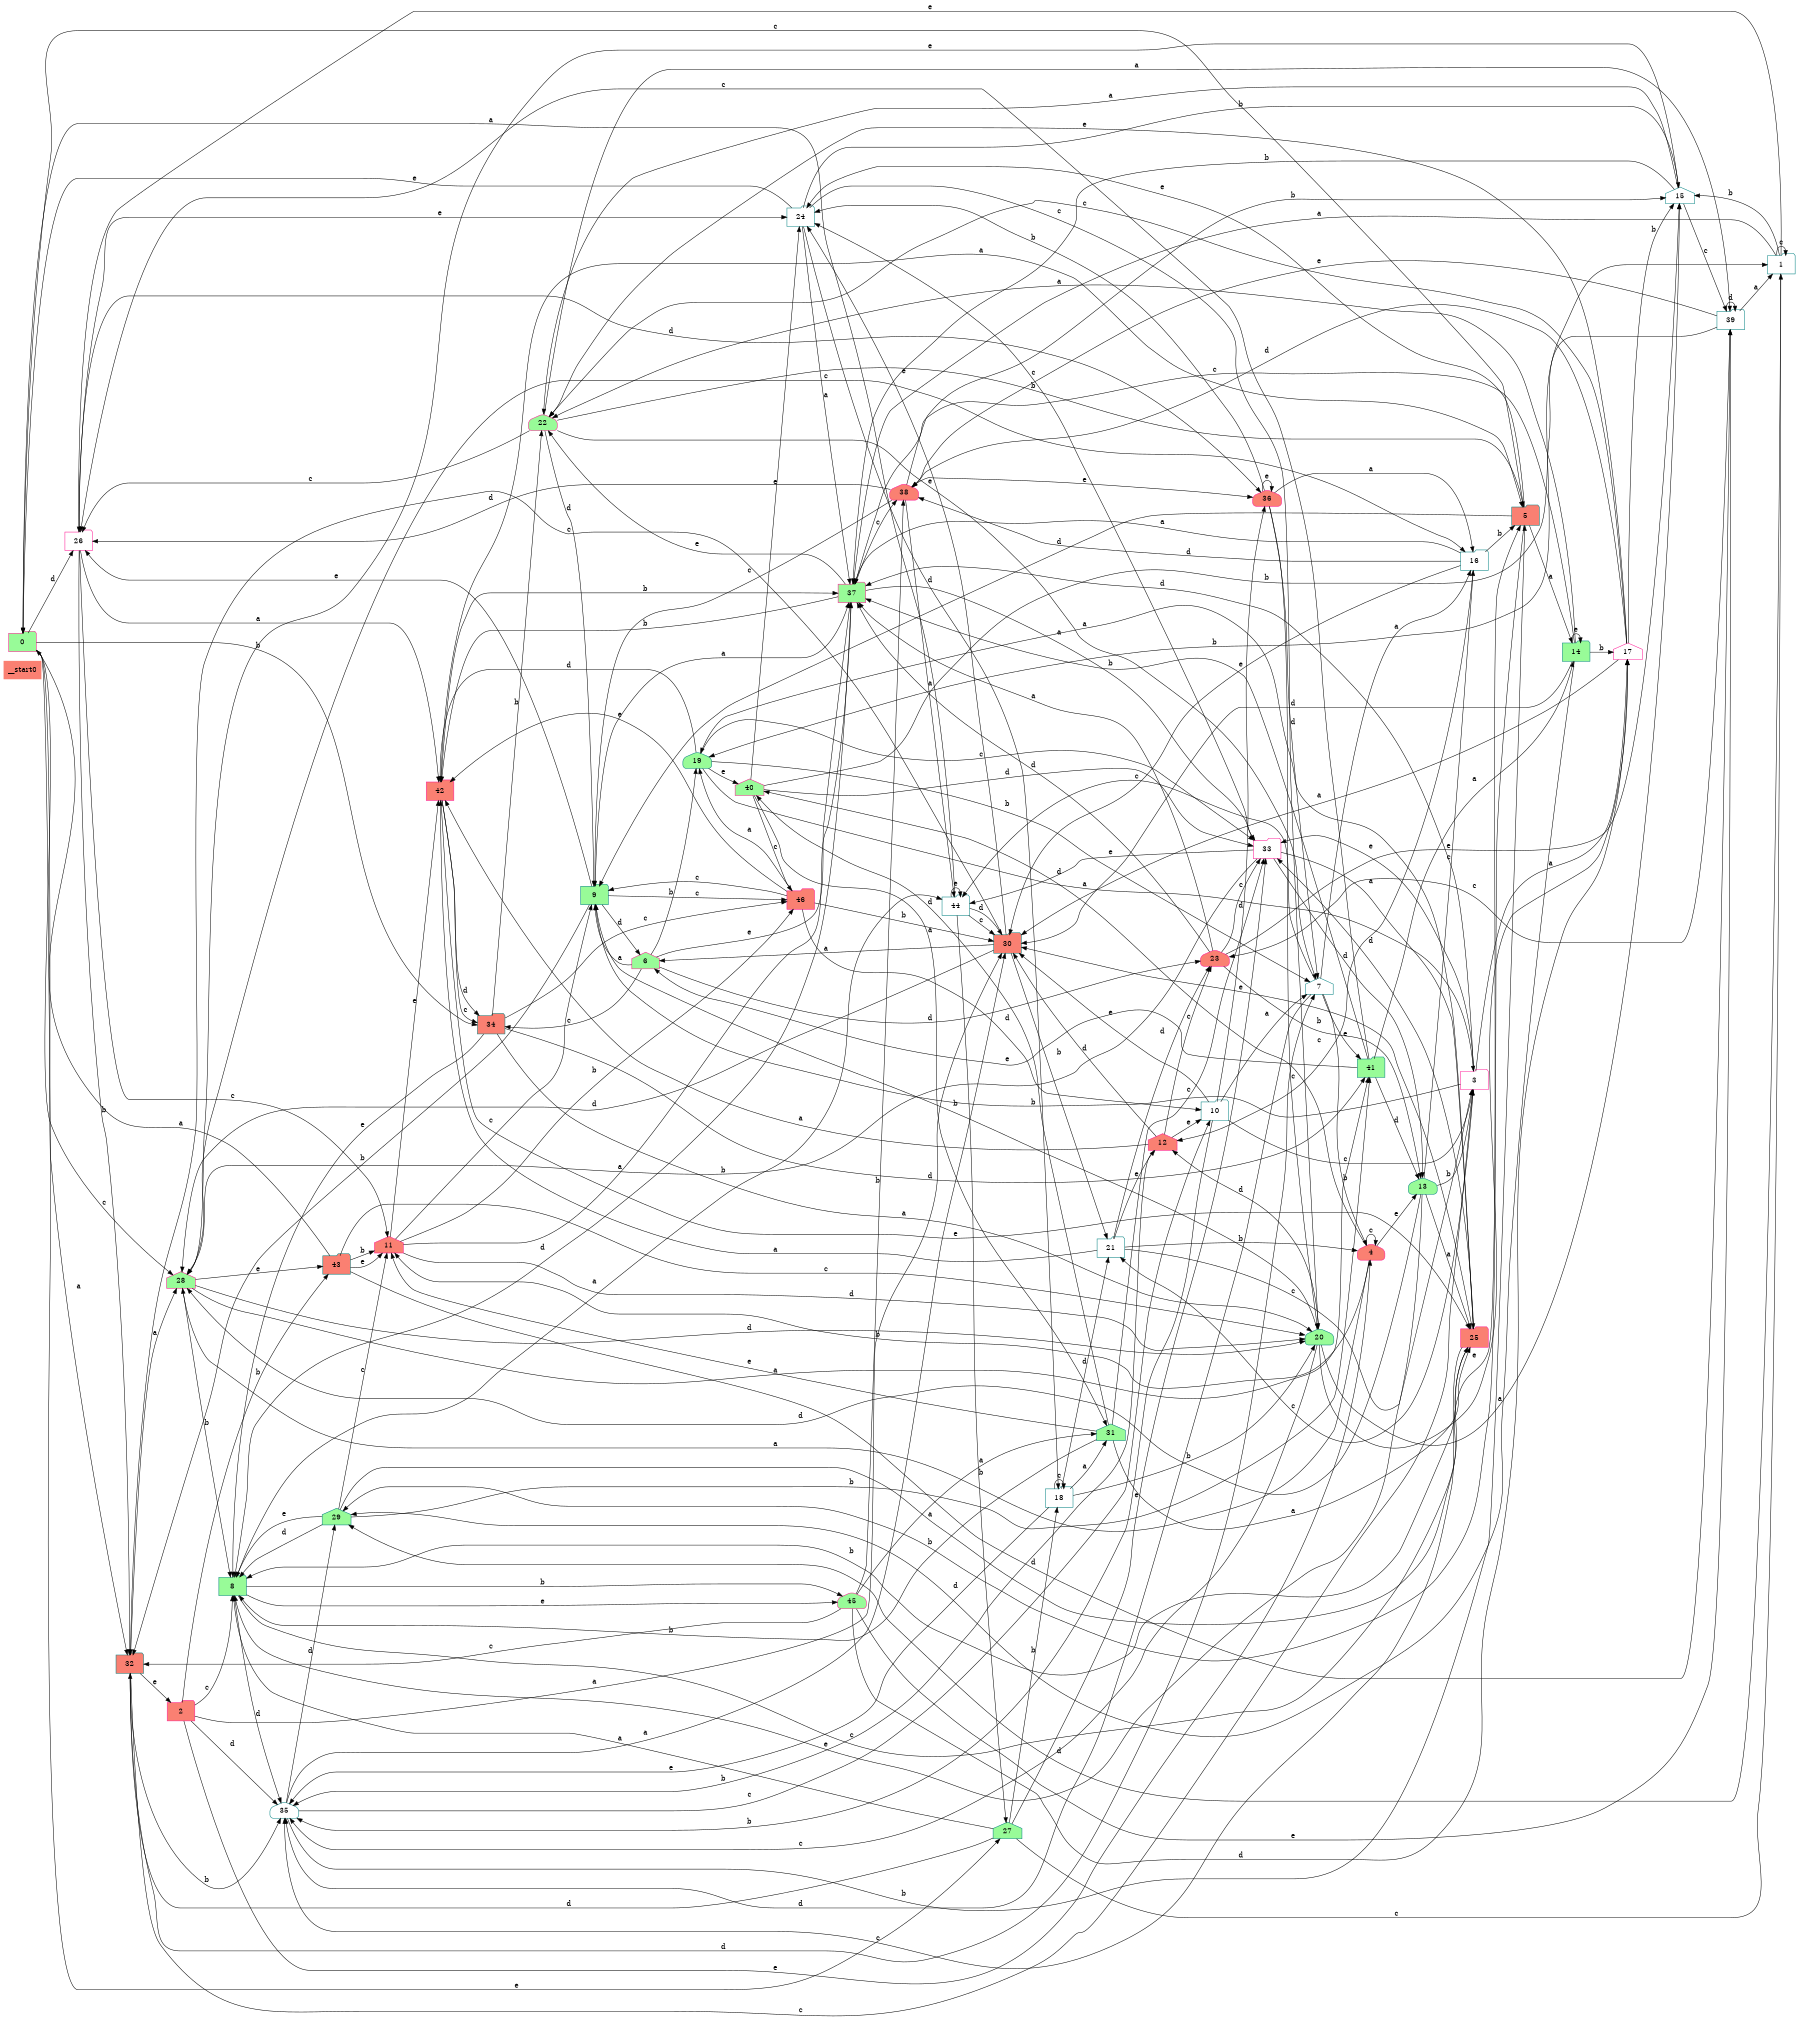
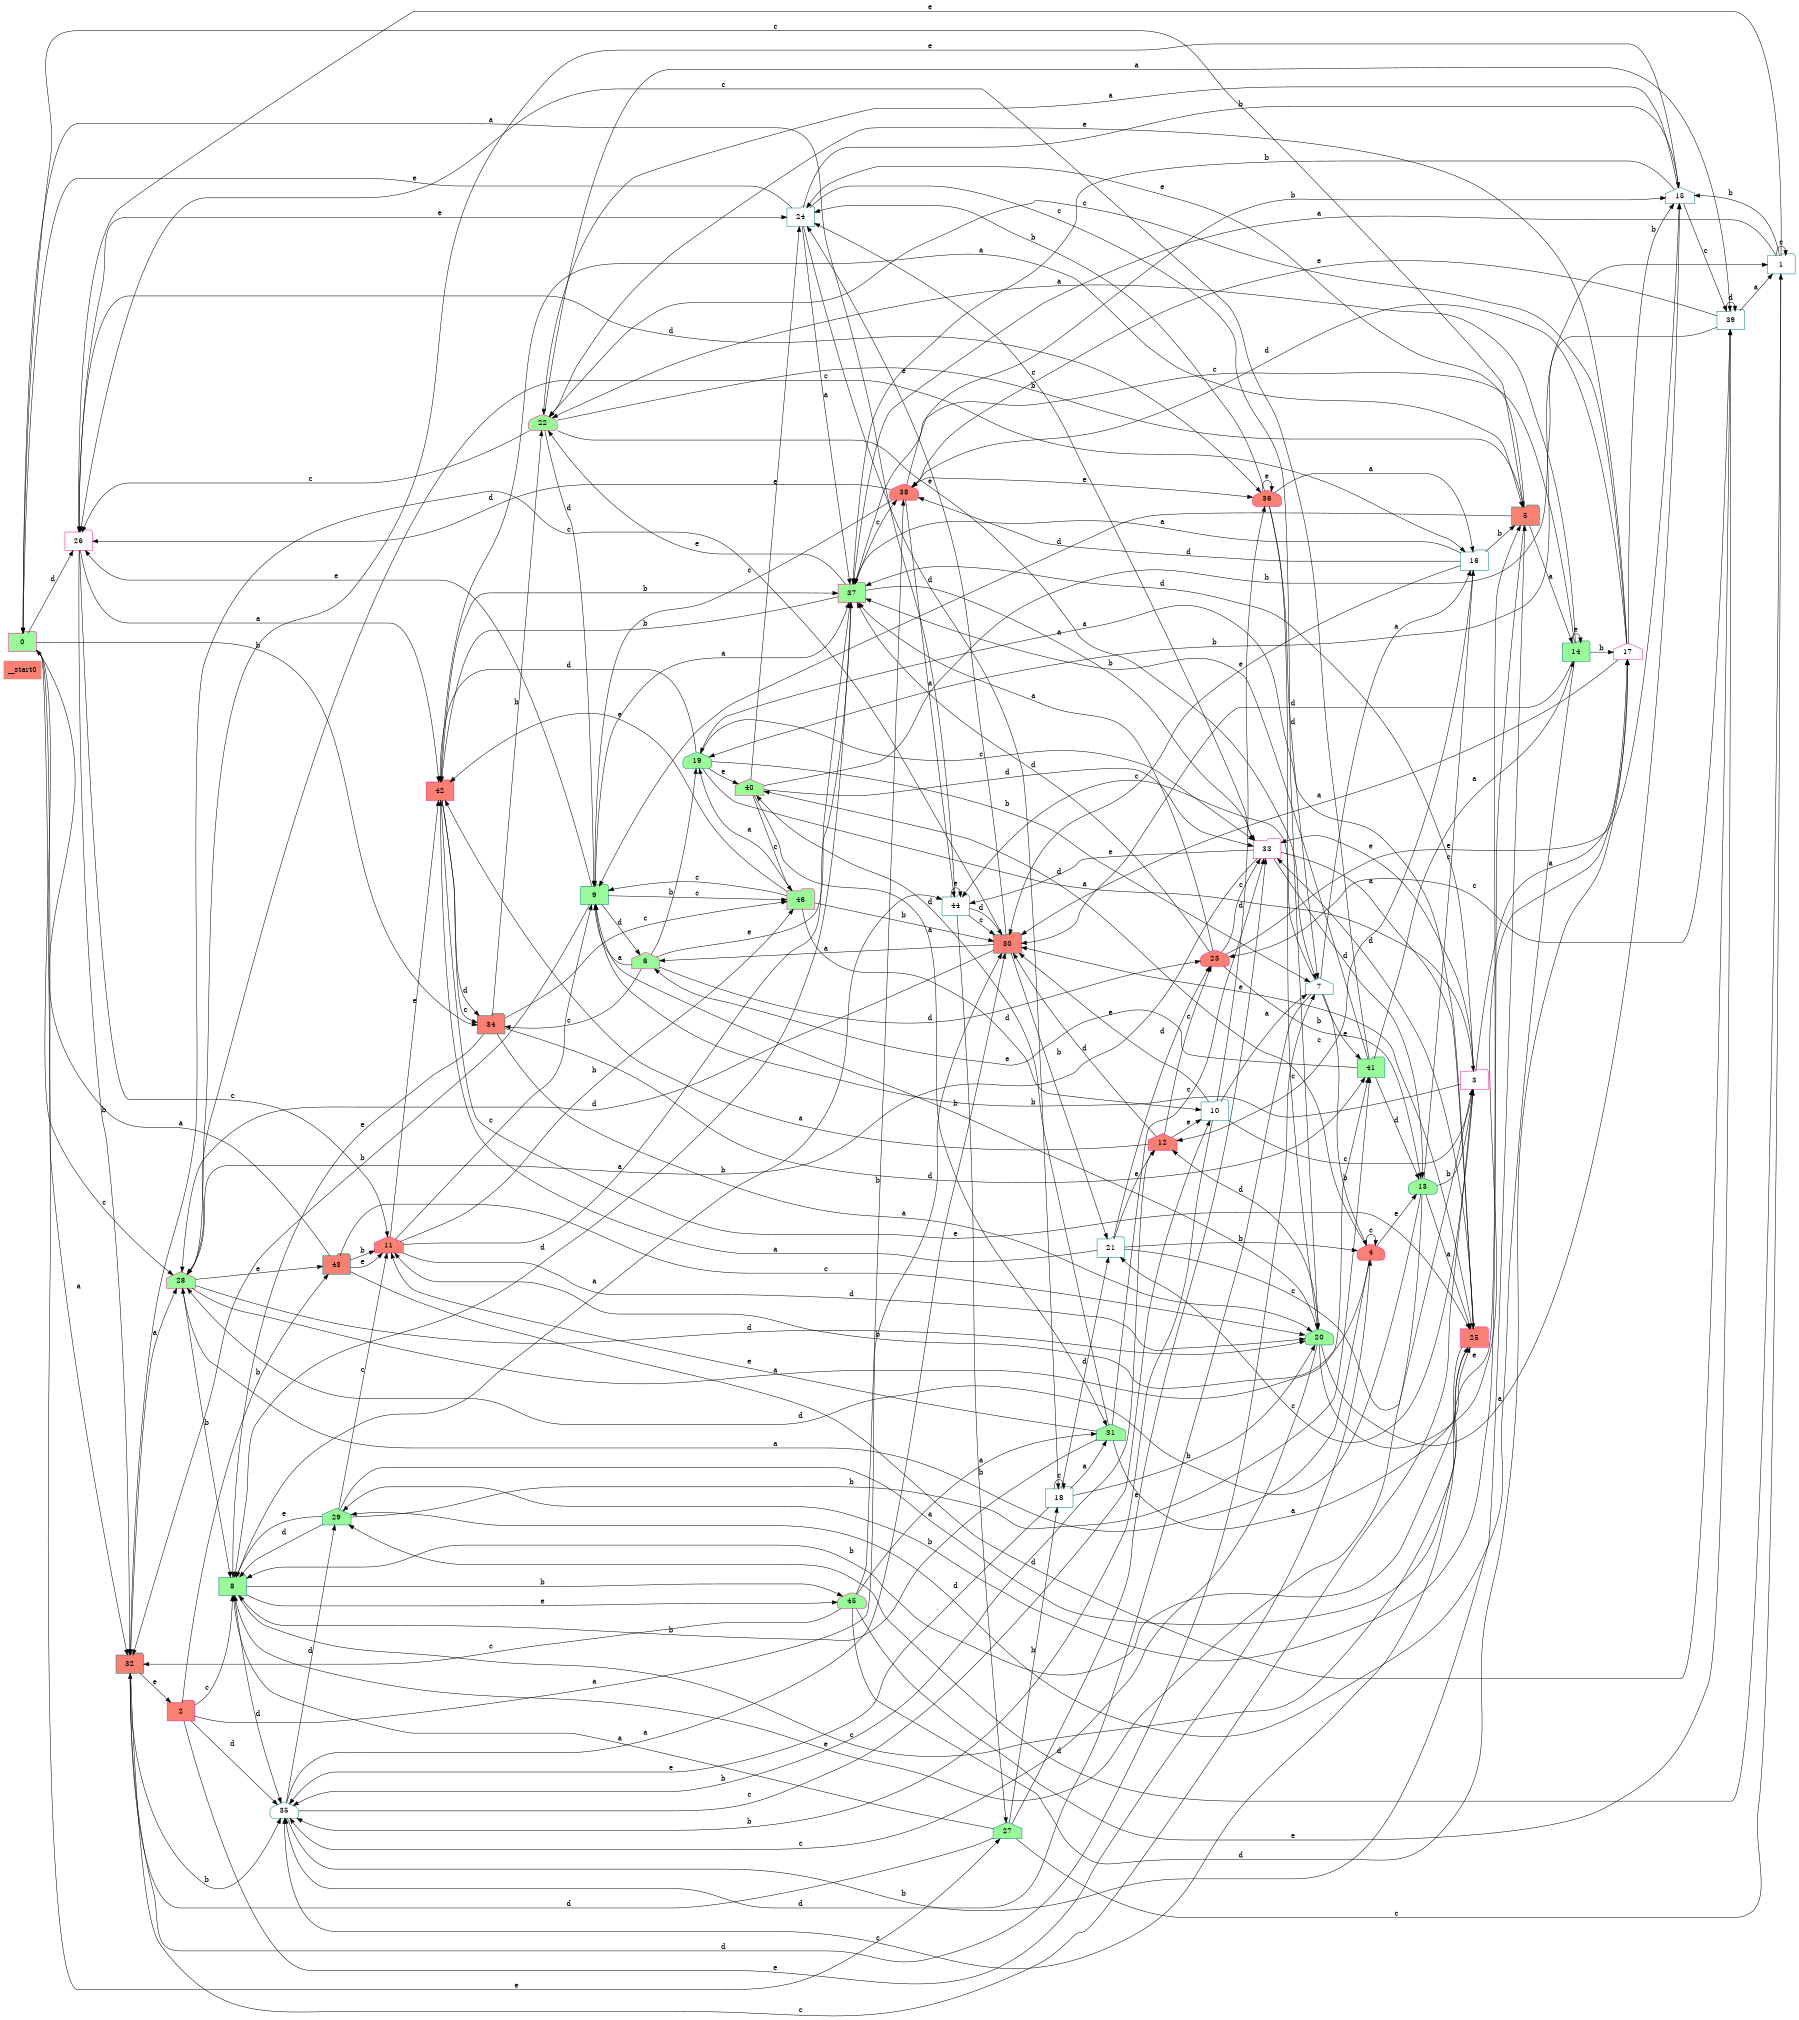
node "46": fillcolor salmon -> palegreen
